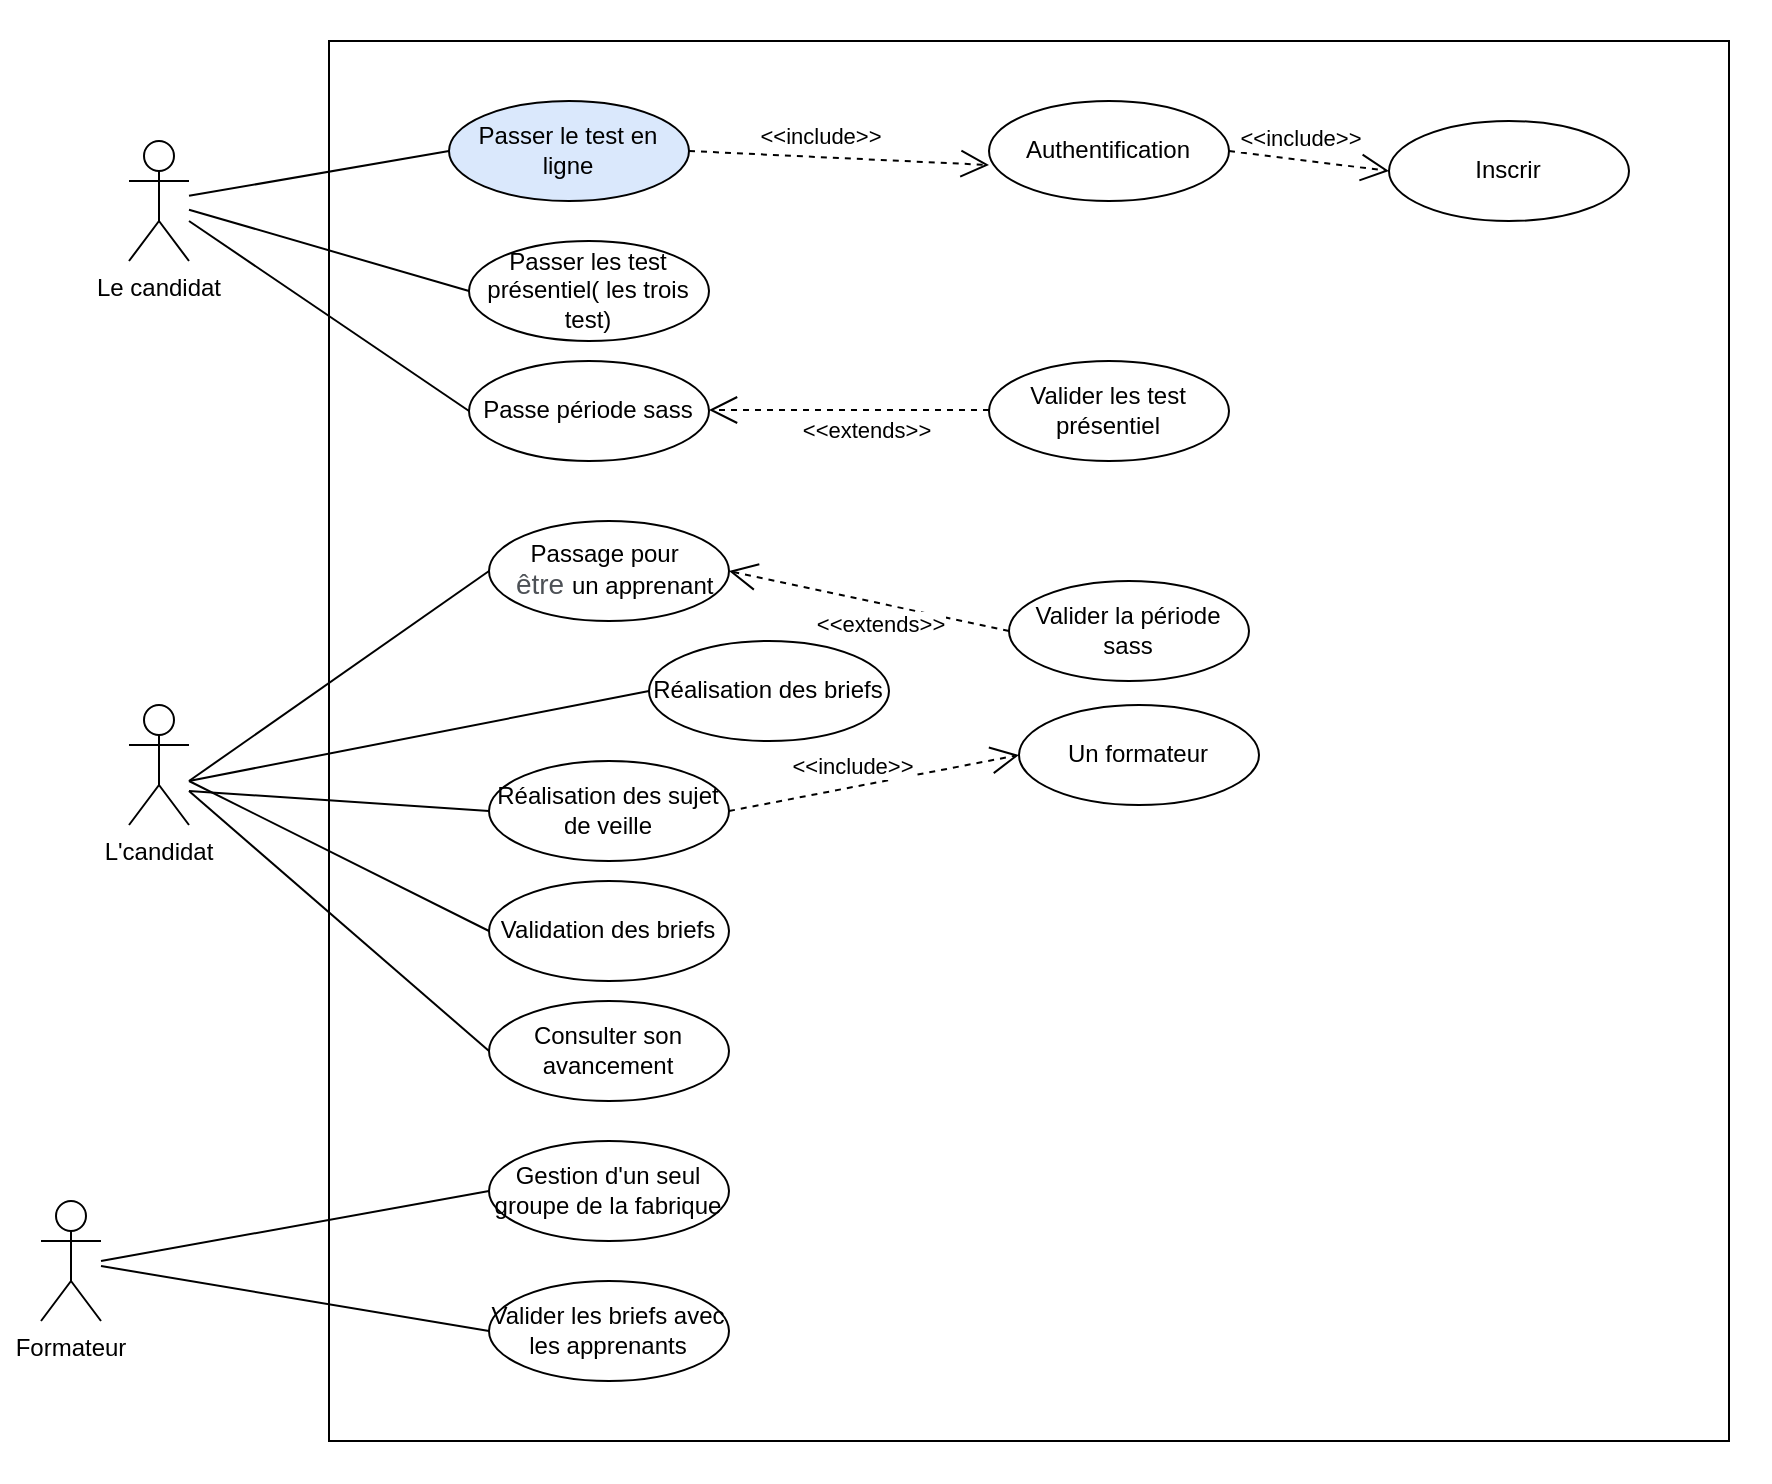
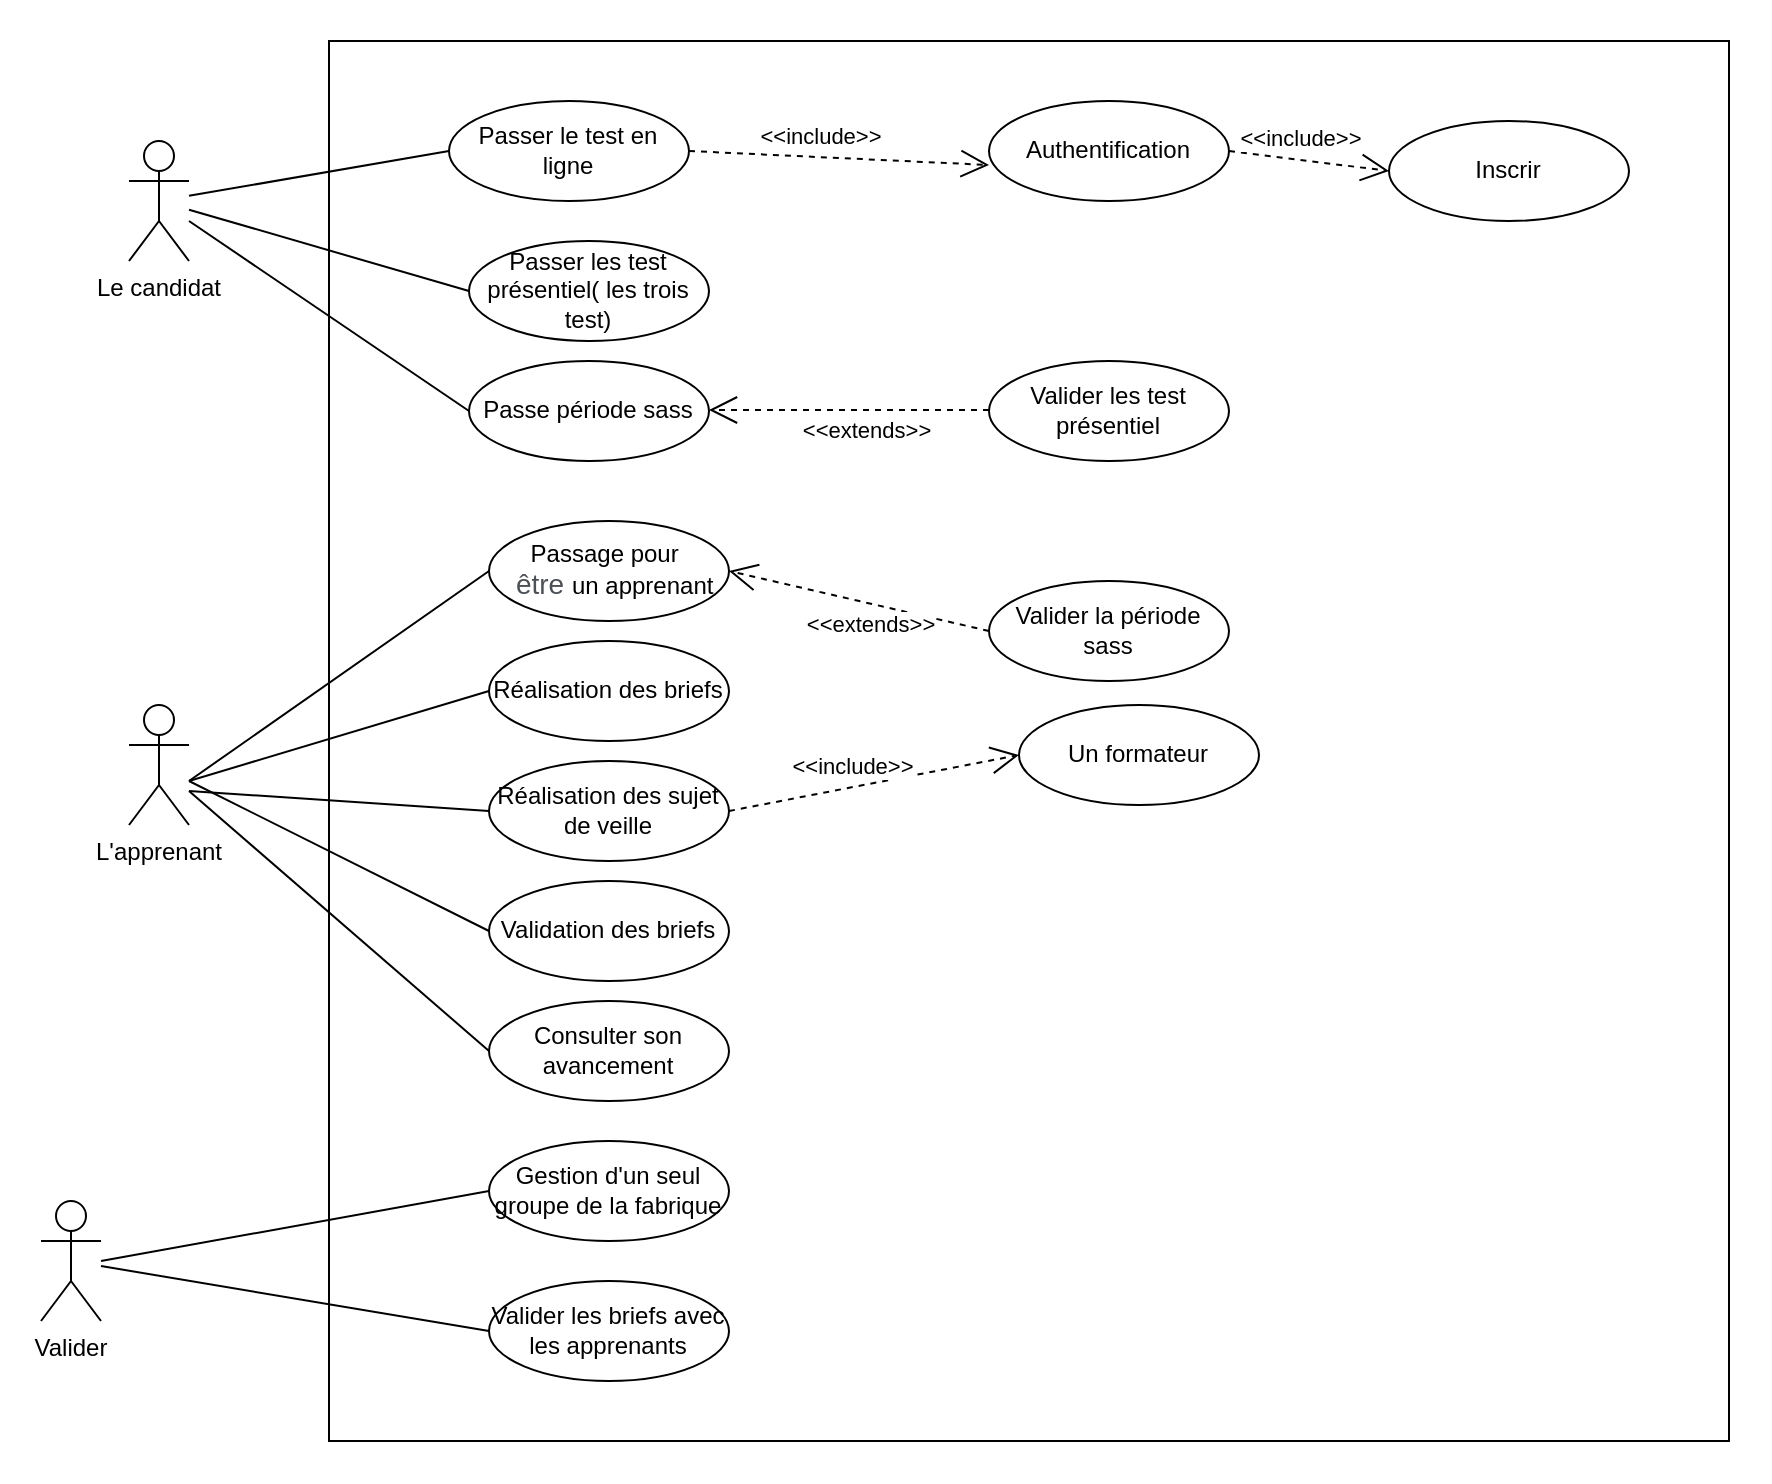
node "Passer le test en ligne": fillcolor #dae8fc -> #ffffff
node "Valider la période sass": moved (1129, 631) -> (1109, 631)
node "Réalisation des briefs": moved (769, 691) -> (609, 691)
node "L'candidat": label "L'candidat" -> "L'apprenant"
node "Formateur": label "Formateur" -> "Valider"
